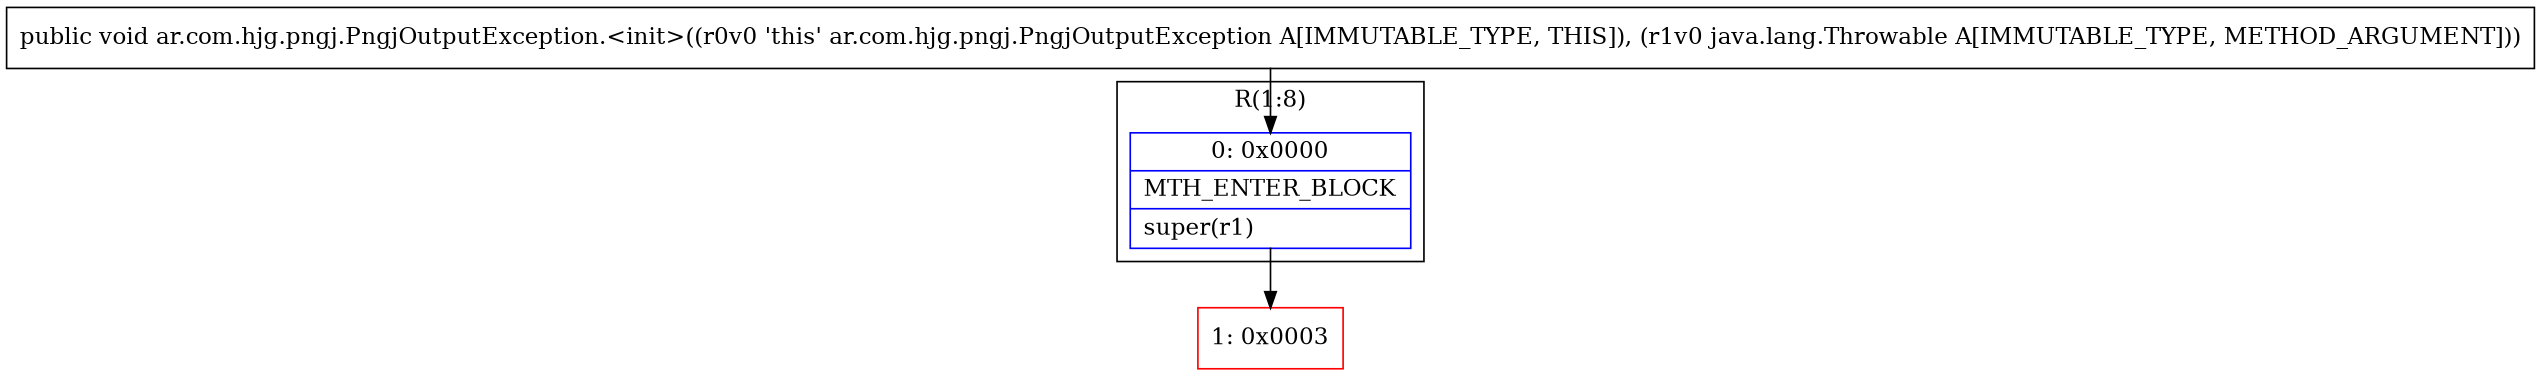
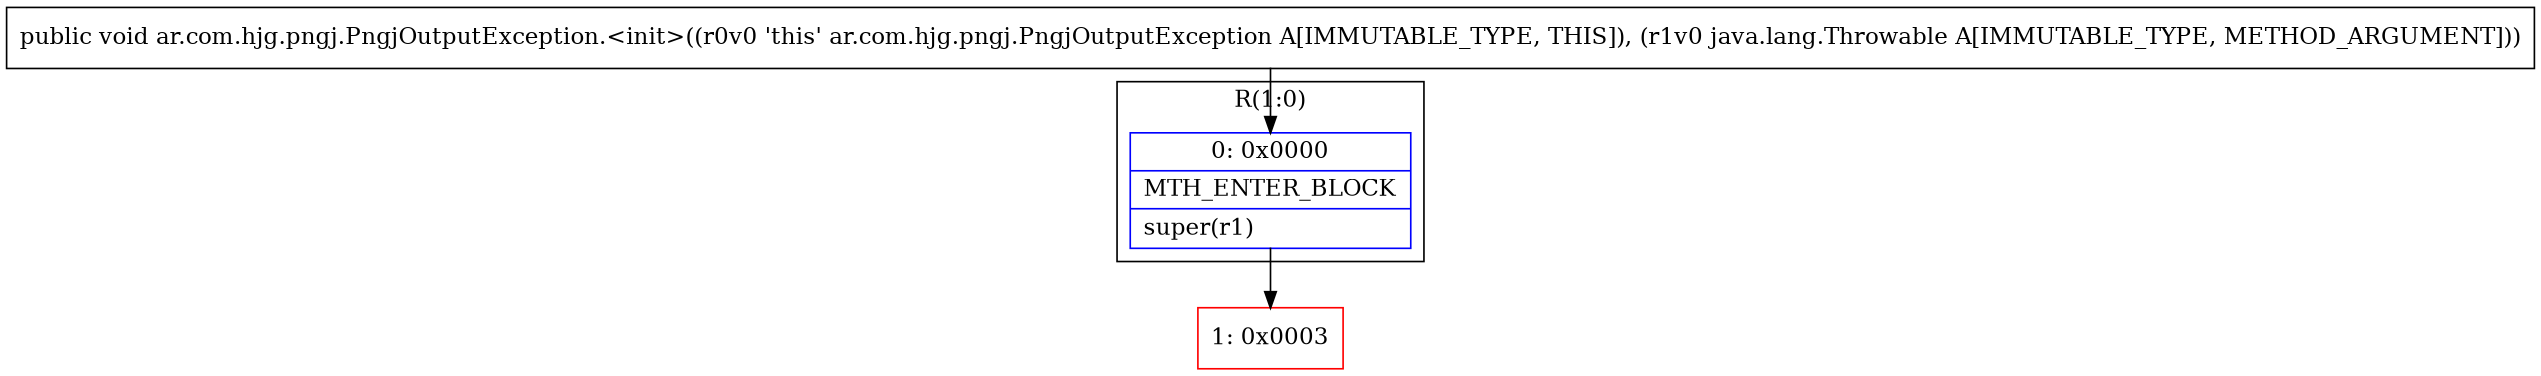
cluster "R(1:8)": label "R(1:8)" -> "R(1:0)"
